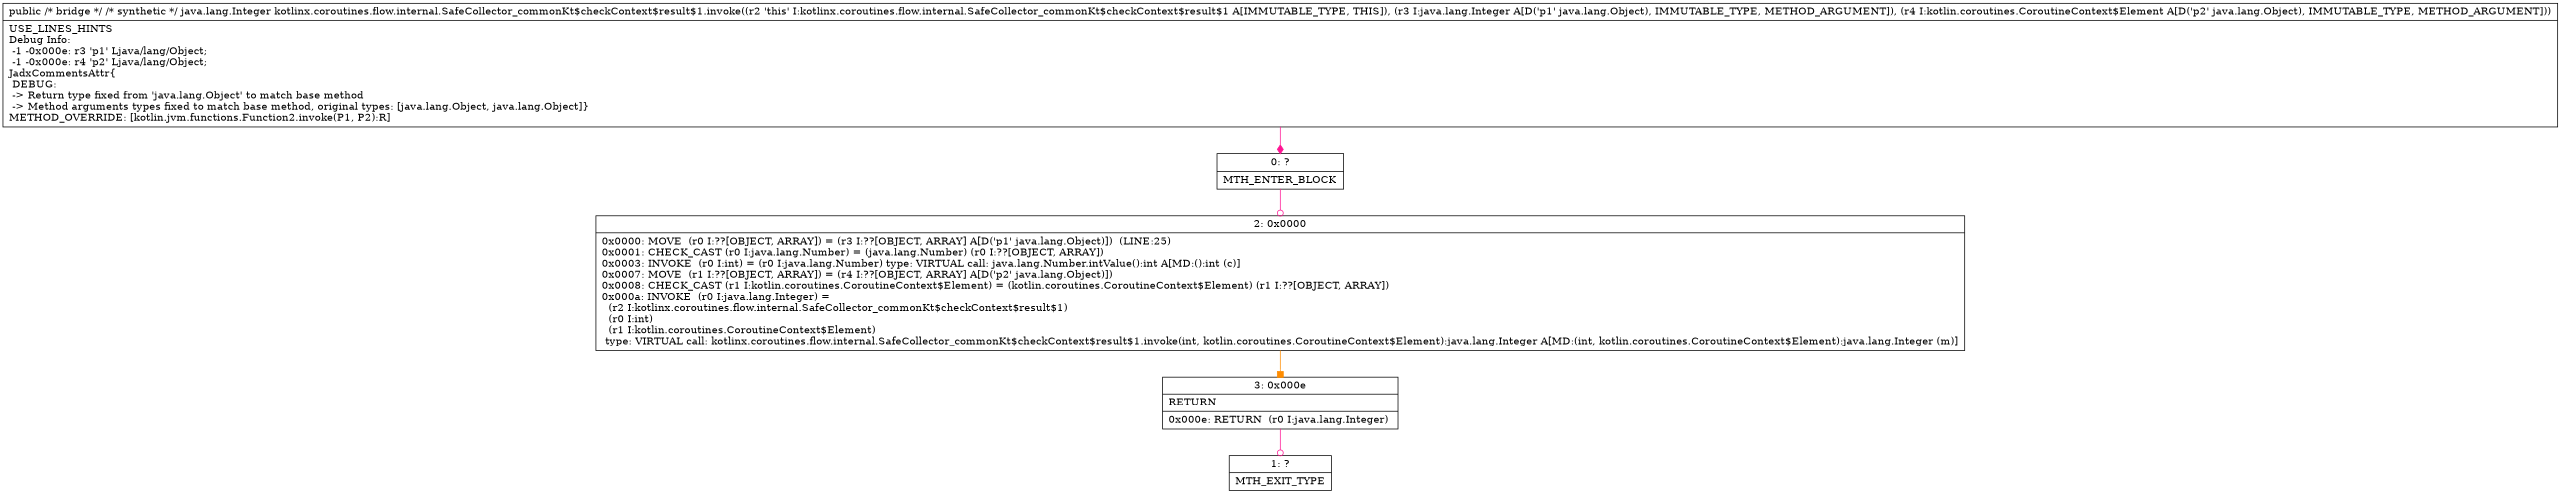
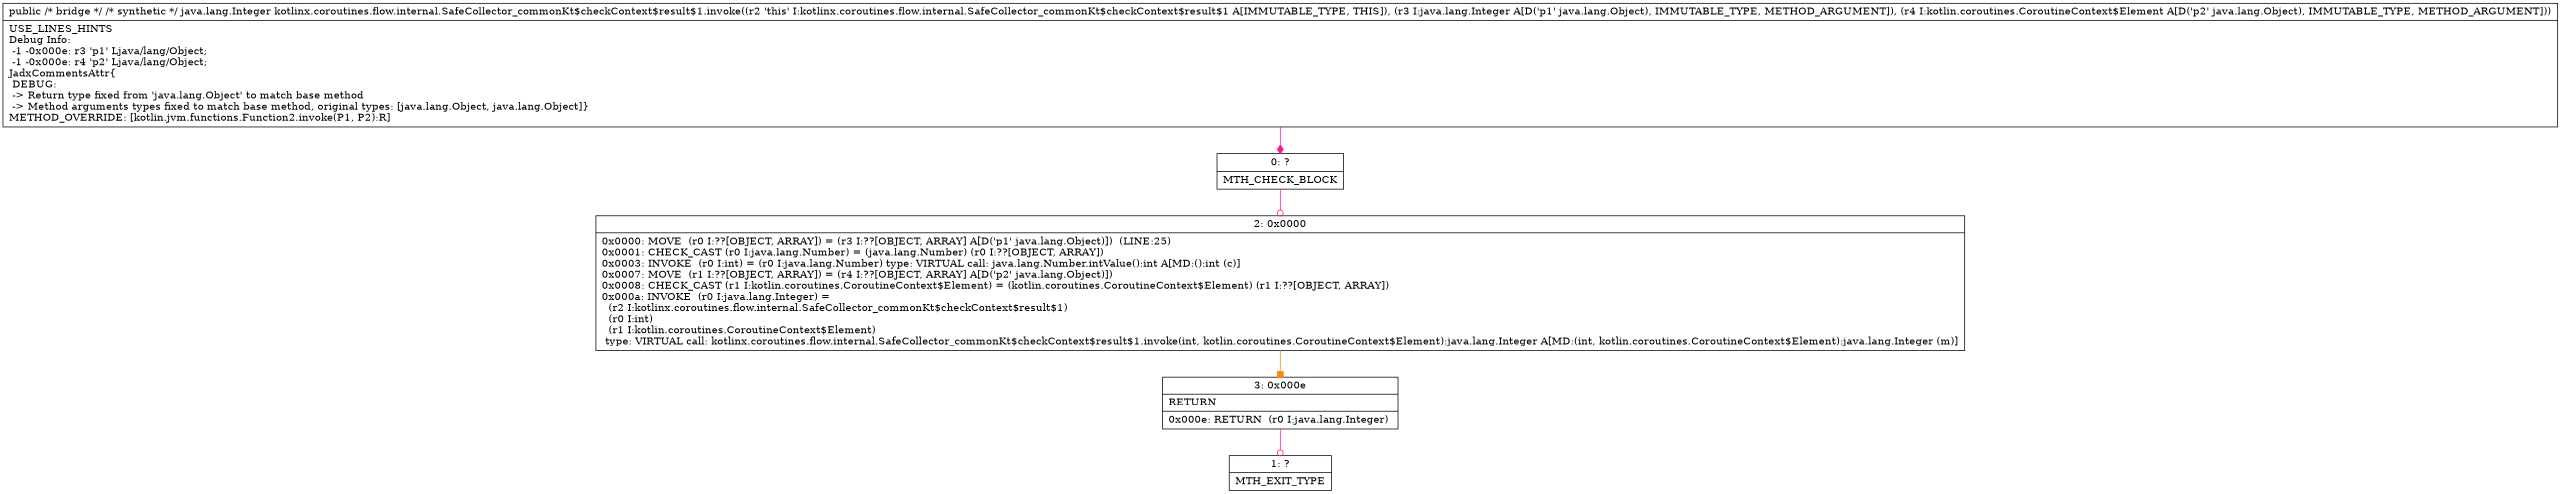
node "0: ?": text "MTH_ENTER_BLOCK" -> "MTH_CHECK_BLOCK"
